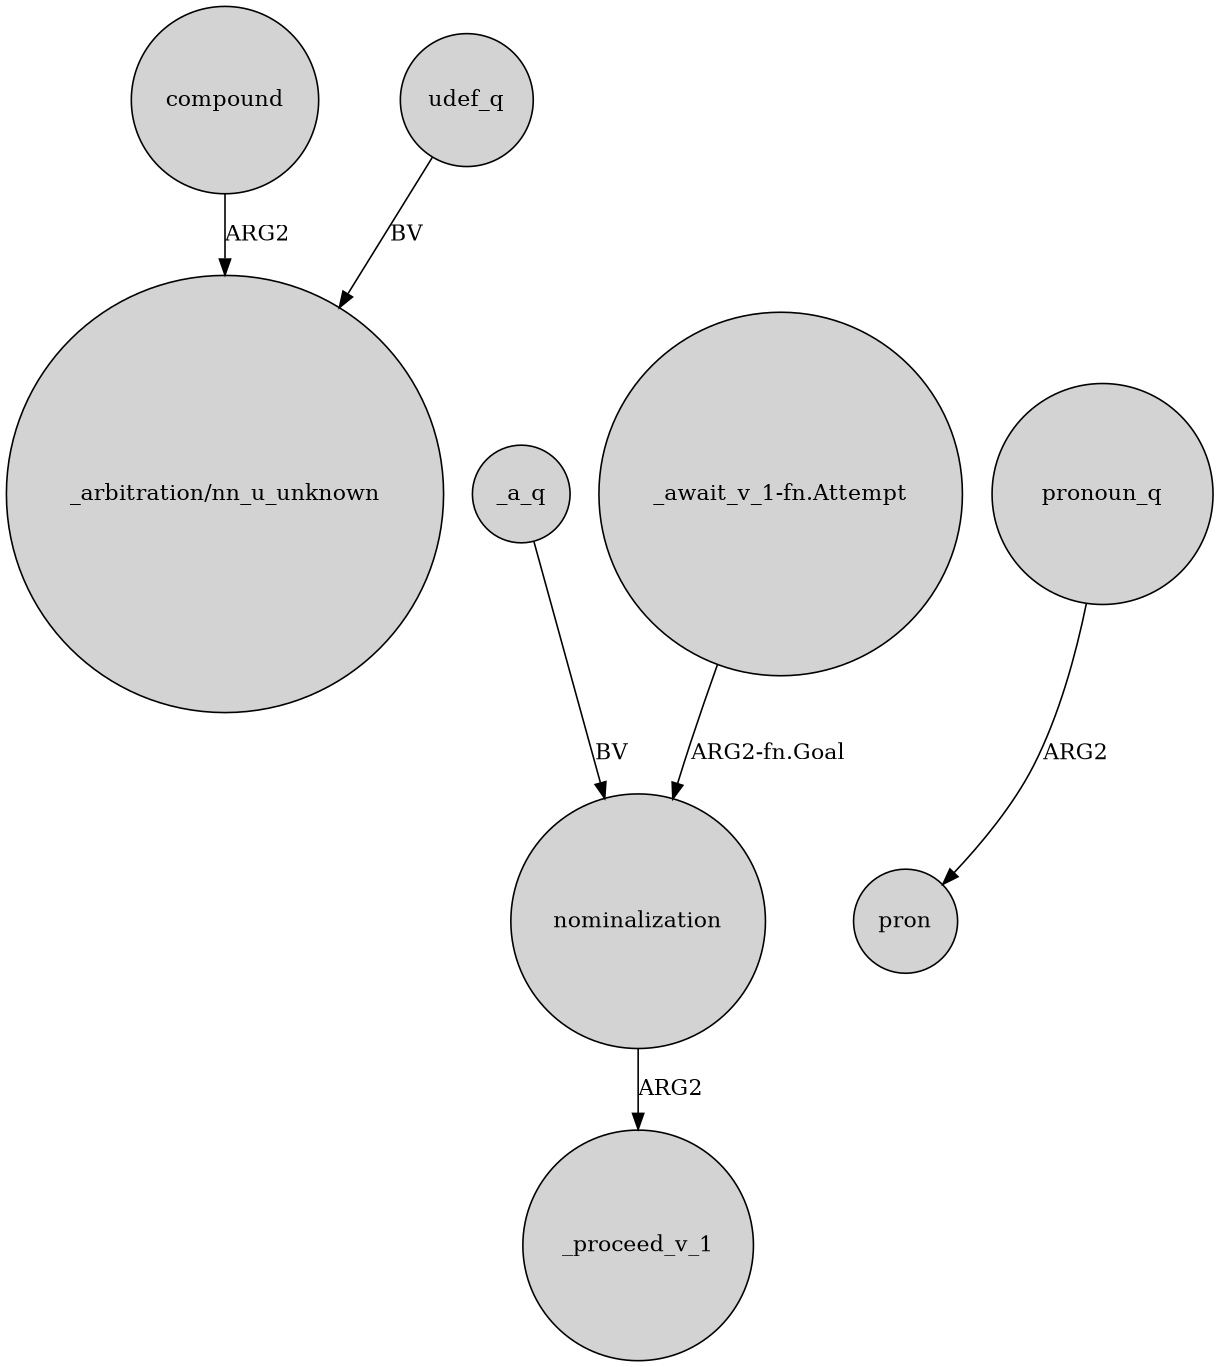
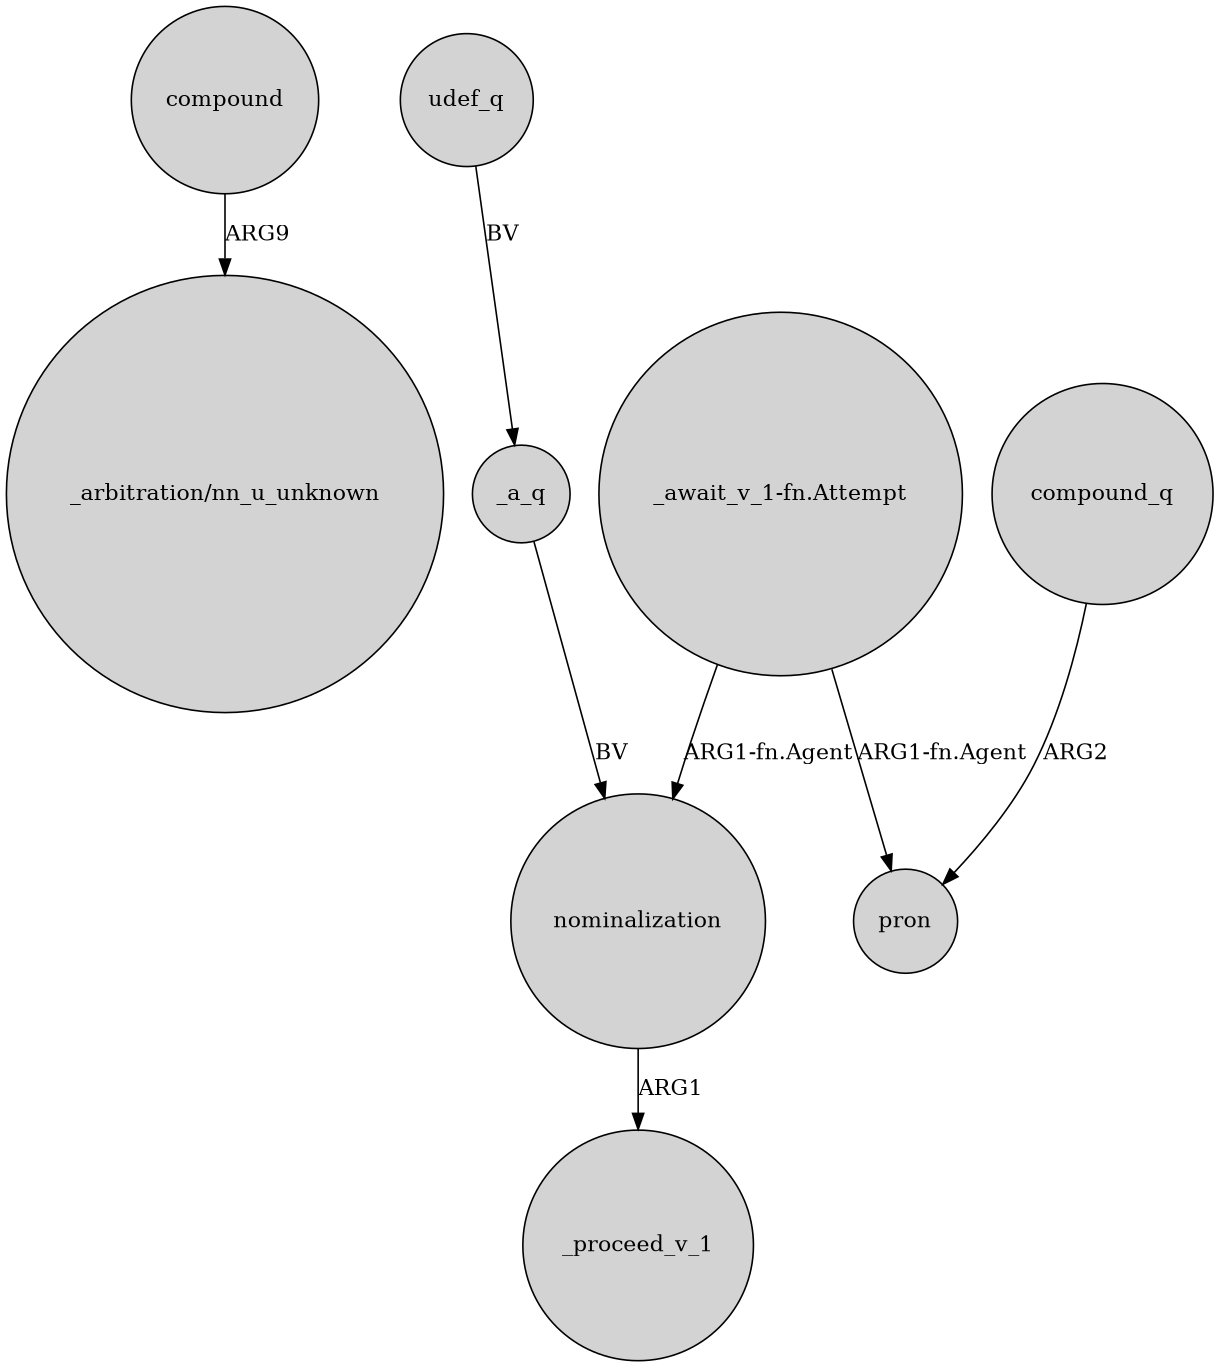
edge "udef_q" -> "_arbitration/nn_u_unknown": now "udef_q" -> "_a_q"
edge "compound" -> "_arbitration/nn_u_unknown": label "ARG2" -> "ARG9"
node "pronoun_q": label "pronoun_q" -> "compound_q"
edge "_await_v_1-fn.Attempt" -> "nominalization": label "ARG2-fn.Goal" -> "ARG1-fn.Agent"
edge "_await_v_1-fn.Attempt" -> "pron": added, label "ARG1-fn.Agent"
edge "nominalization" -> "_proceed_v_1": label "ARG2" -> "ARG1"
